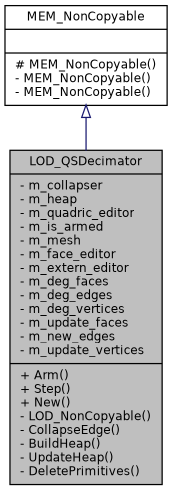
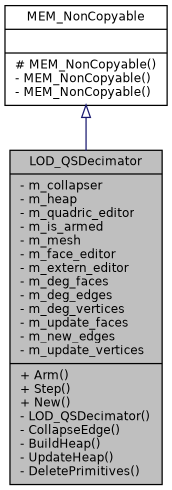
node "LOD_QSDecimator": text "- LOD_NonCopyable()" -> "- LOD_QSDecimator()"
